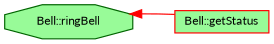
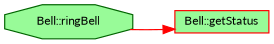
edge "Bell::getStatus" -> "Bell::ringBell": reversed
